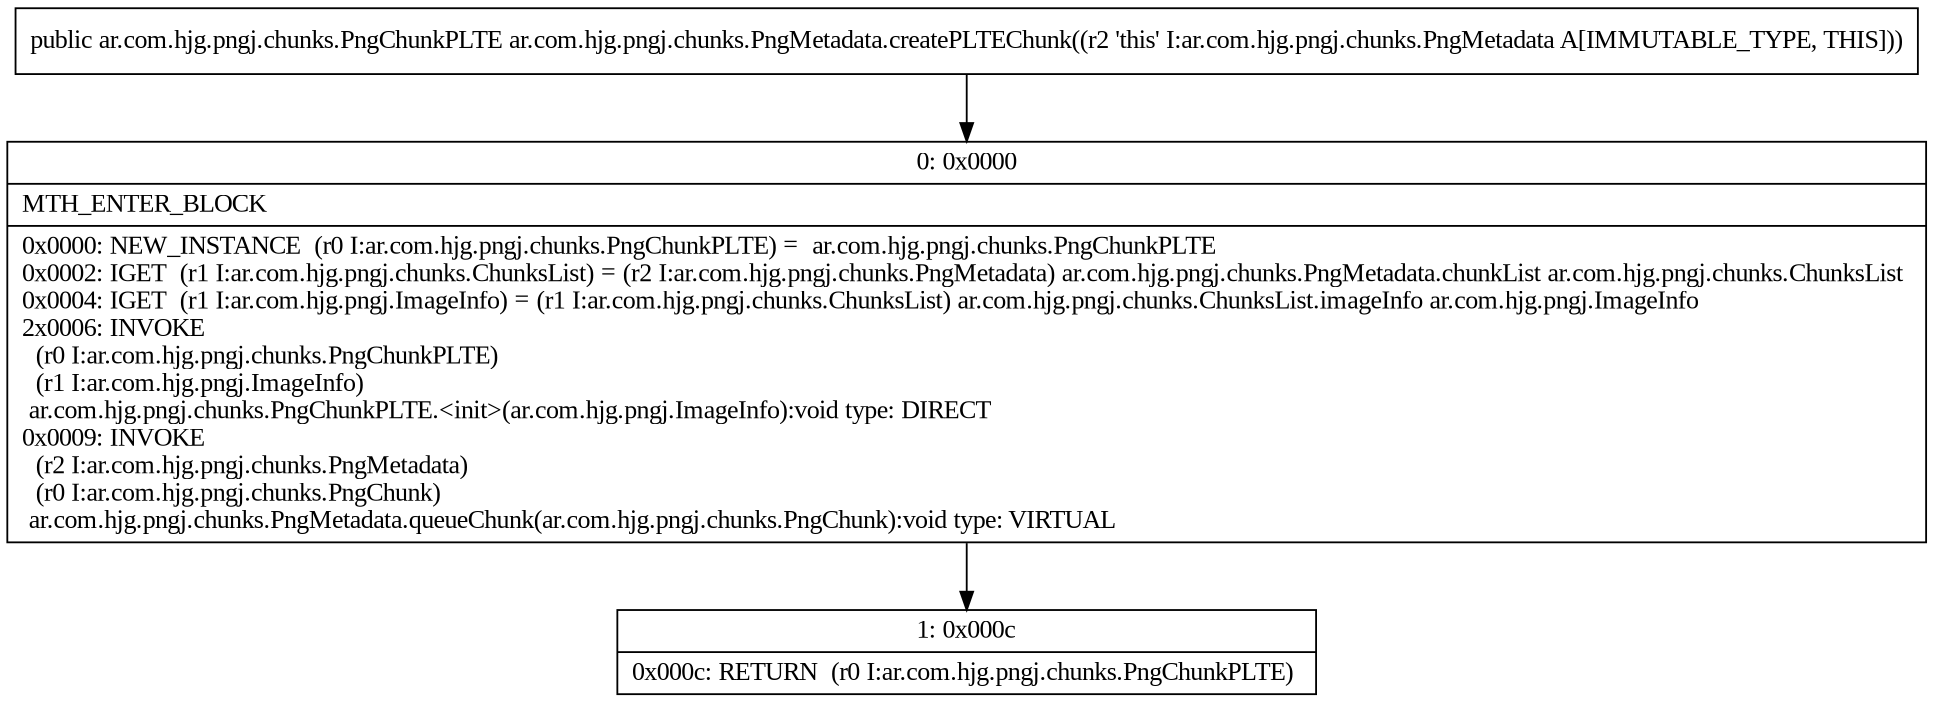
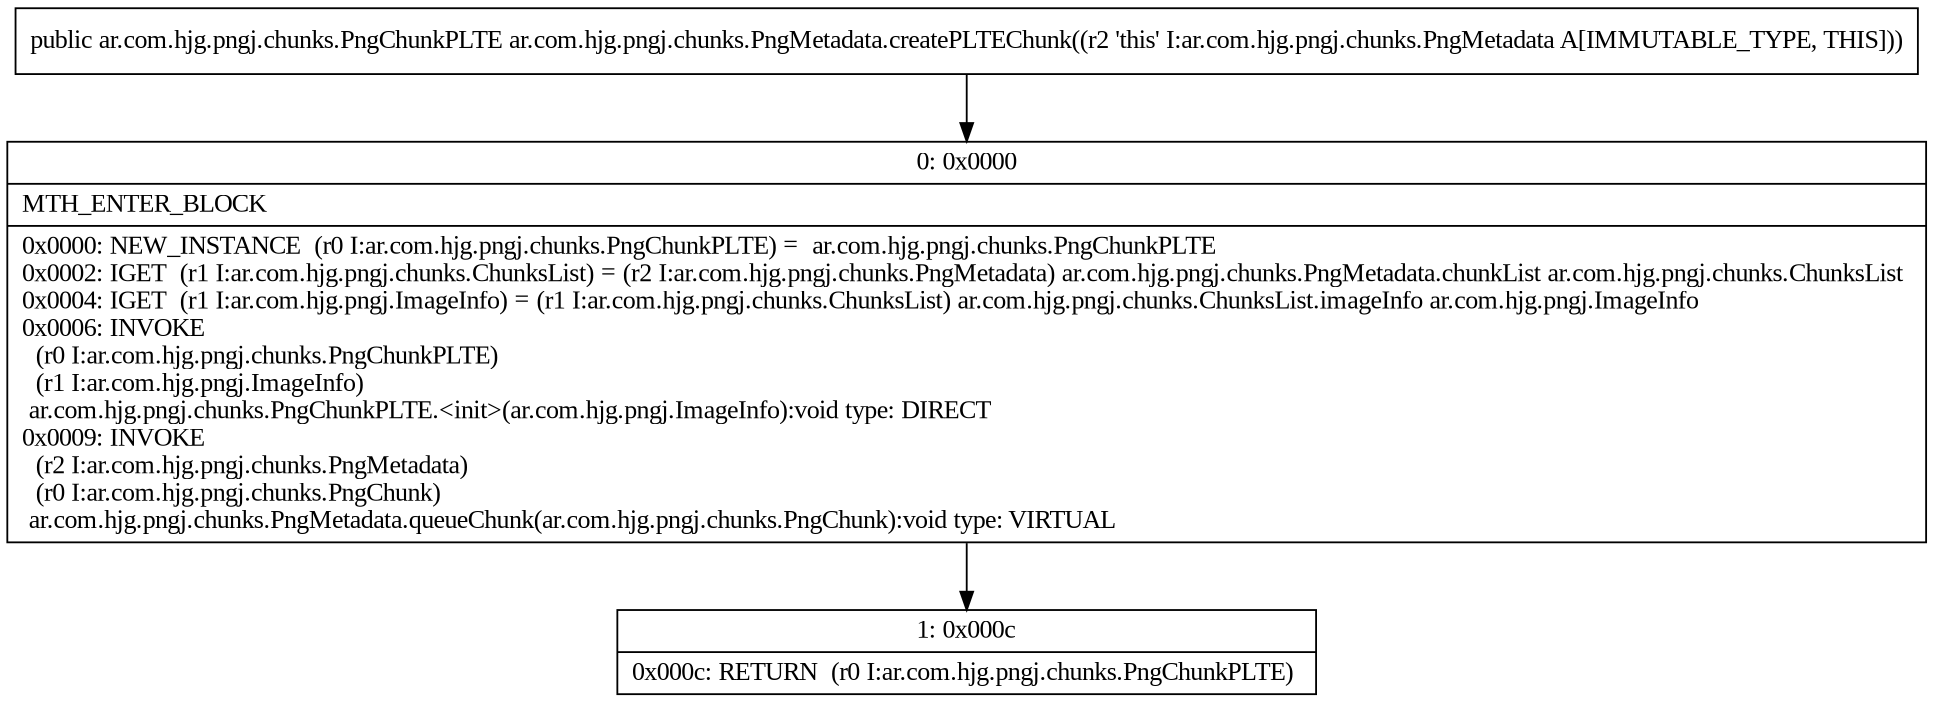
node "0: 0x0000": text "2x0006: INVOKE" -> "0x0006: INVOKE"
